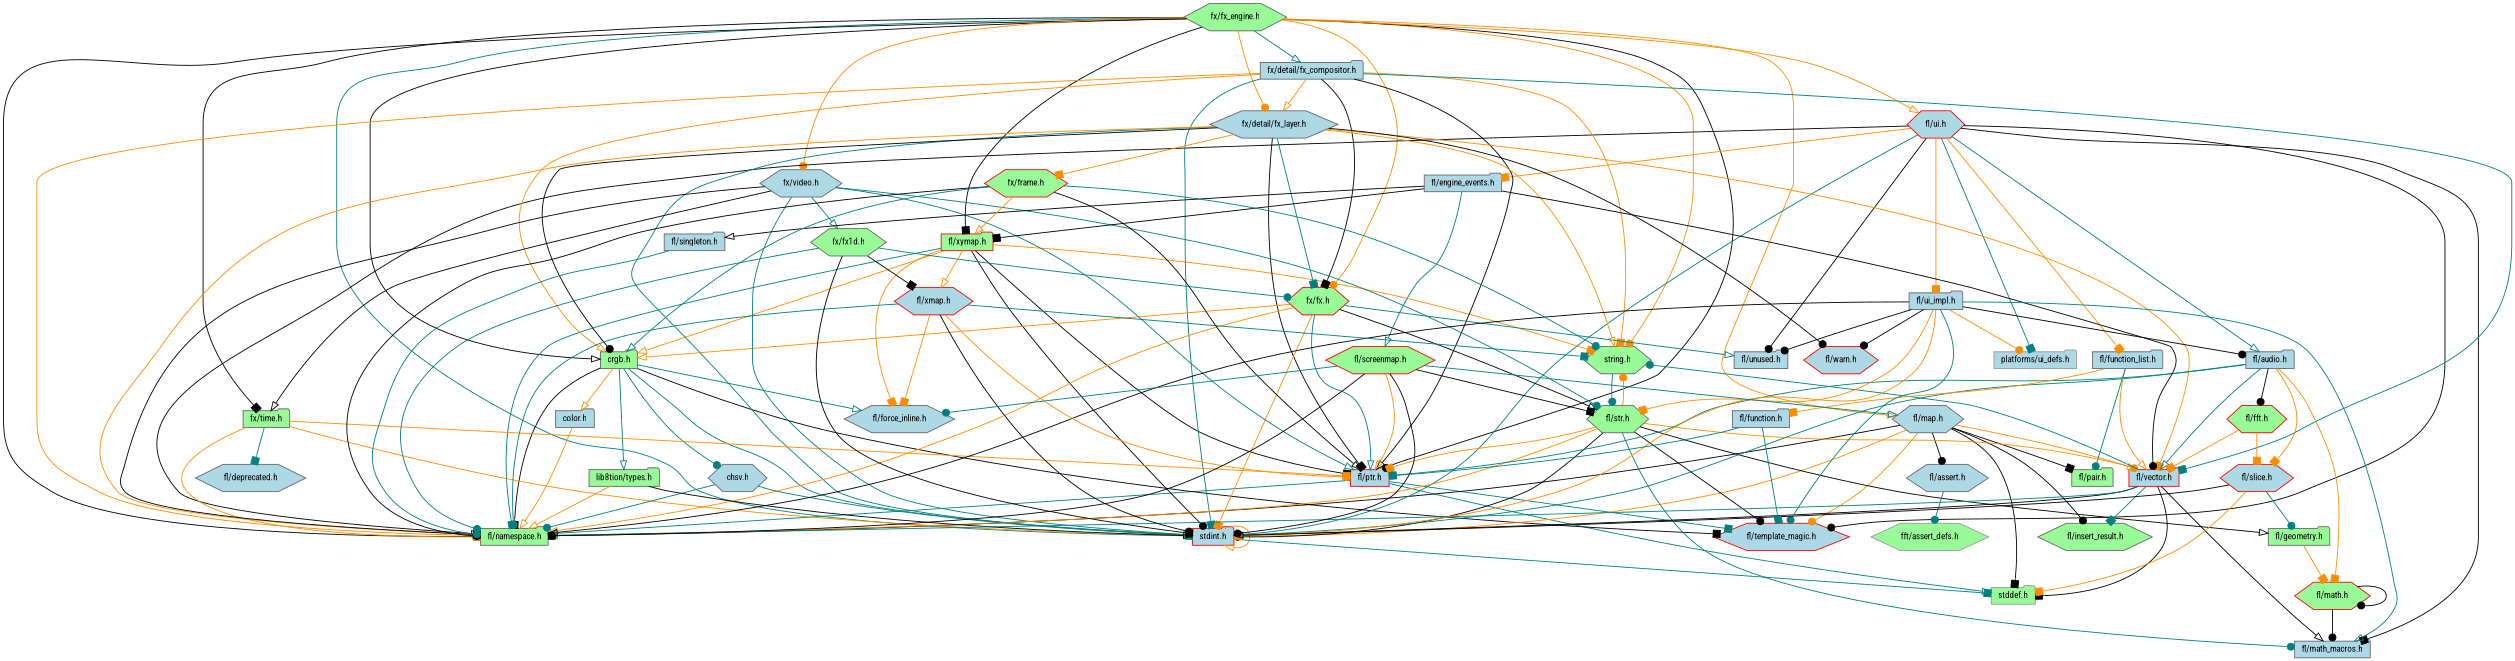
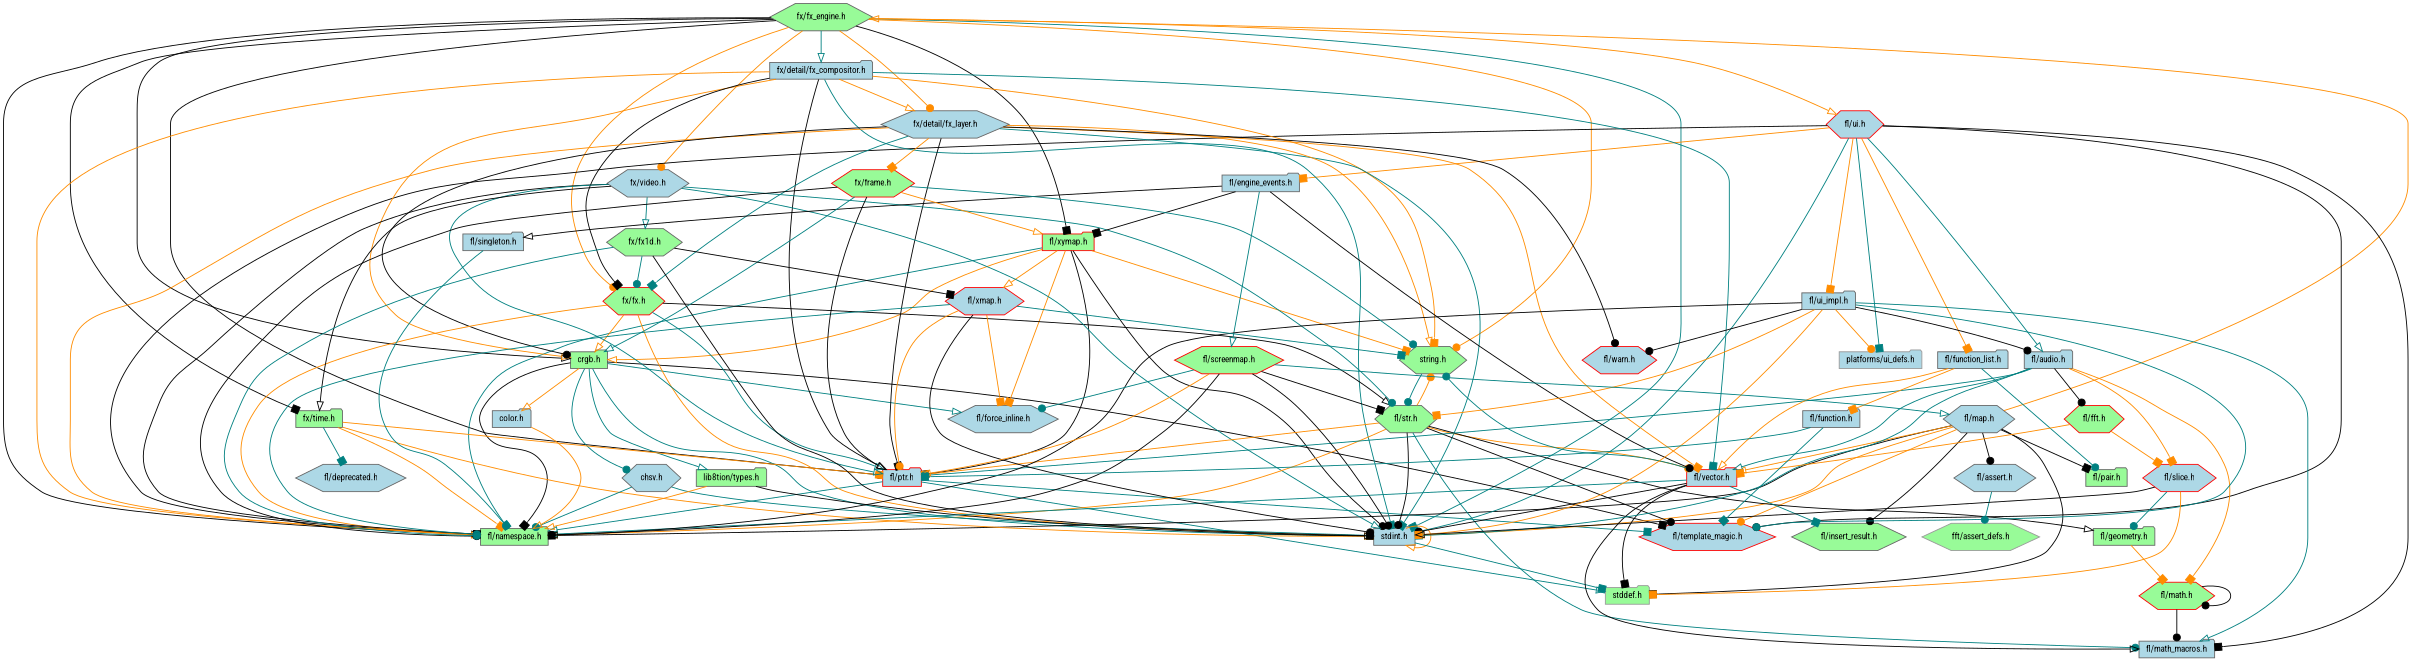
edge "fx/fx_engine.h" -> "fl/map.h": reversed
node "fl/unused.h": removed
node "stdint.h": color red -> grey40
